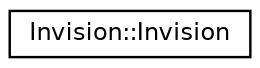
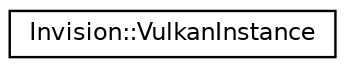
node "Invision::Invision": label "Invision::Invision" -> "Invision::VulkanInstance"
